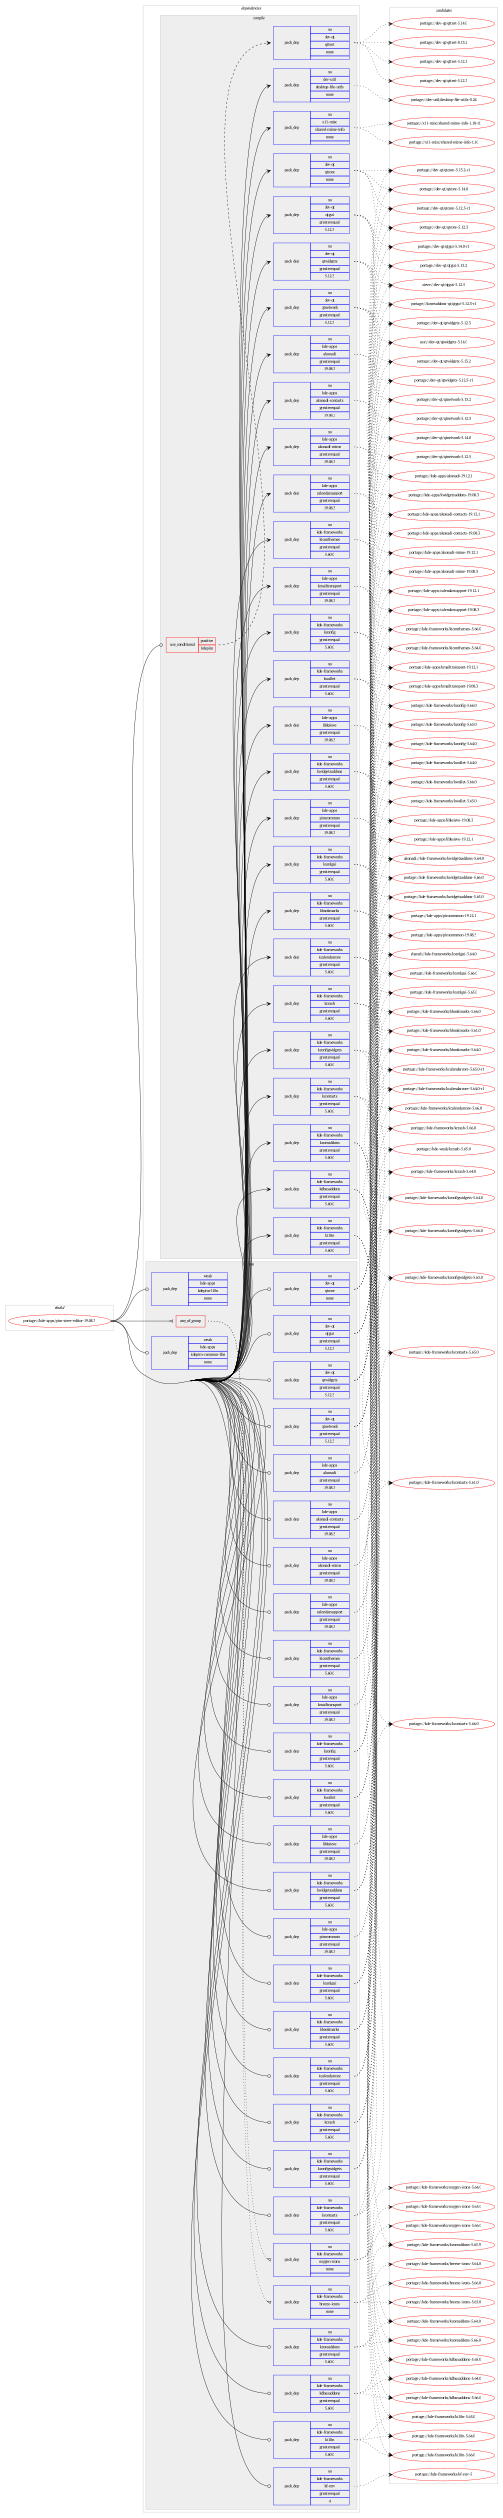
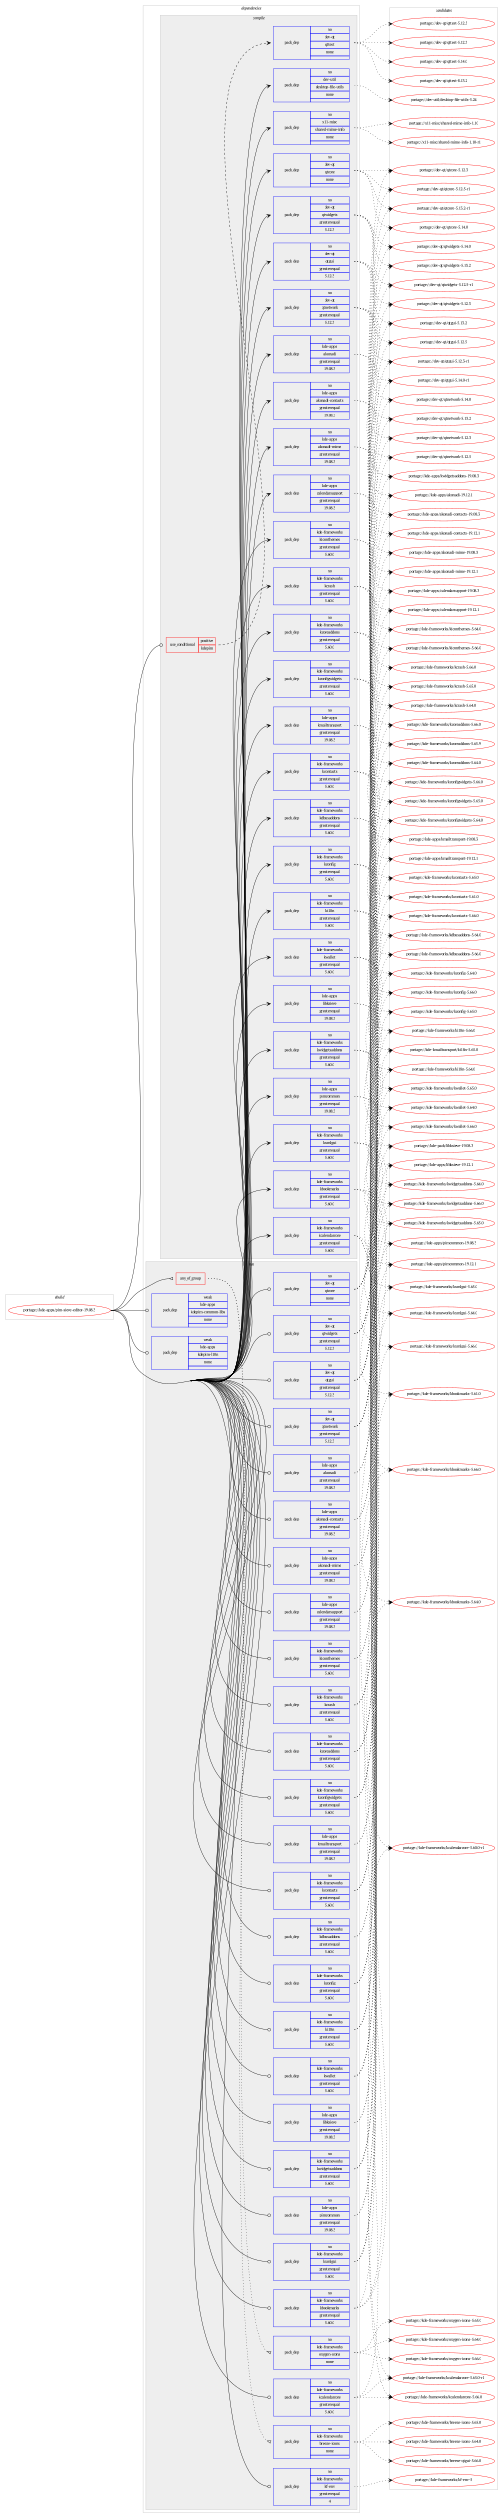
node "portage://dev-util/desktop-file-utils-0.24": label "portage://dev-util/desktop-file-utils-0.24" -> "portage://dev-util/desktop-file-utils-5.24"
node "sieve://dev-qt/qtgui-5.12.5": label "sieve://dev-qt/qtgui-5.12.5" -> "portage://dev-qt/qtgui-5.12.5"
node "portage://kcoreaddons-qt/qtgui-5.12.3-r1": label "portage://kcoreaddons-qt/qtgui-5.12.3-r1" -> "portage://dev-qt/qtgui-5.12.3-r1"
node "use://dev-qt/qtwidgets-5.14.0": label "use://dev-qt/qtwidgets-5.14.0" -> "portage://dev-qt/qtwidgets-5.14.0"
node "portage://kde-apps/libksieve-19.08.3": label "portage://kde-apps/libksieve-19.08.3" -> "portage://kde-pack/libksieve-19.08.3"
node "akonadi://kde-frameworks/kwidgetsaddons-5.64.0": label "akonadi://kde-frameworks/kwidgetsaddons-5.64.0" -> "portage://kde-frameworks/kwidgetsaddons-5.64.0"
node "shared://kde-frameworks/kxmlgui-5.64.0": label "shared://kde-frameworks/kxmlgui-5.64.0" -> "portage://kde-frameworks/kxmlgui-5.64.0"
node "portage://kde-frameworks/kcalendarcore-5.64.0-r1": label "portage://kde-frameworks/kcalendarcore-5.64.0-r1" -> "portage://kde-frameworks/kcalendarcore-5.60.0-r1"
node "portage://kde-weak/kcrash-5.65.0": label "portage://kde-weak/kcrash-5.65.0" -> "portage://kde-frameworks/kcrash-5.65.0"
node "portage://kde-frameworks/breeze-icons-5.66.0": label "portage://kde-frameworks/breeze-icons-5.66.0" -> "portage://kde-frameworks/breeze-qtgui-5.66.0"
node "portage://kde-frameworks/kdbusaddons-5.65.0": removed
node "portage://kde-frameworks/ki18n-5.65.0": label "portage://kde-frameworks/ki18n-5.65.0" -> "portage://kde-kmailtransport/ki18n-5.65.0"
